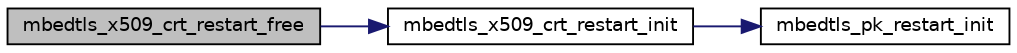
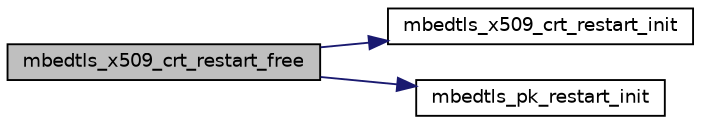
edge "mbedtls_x509_crt_restart_init" -> "mbedtls_pk_restart_init": now "mbedtls_x509_crt_restart_free" -> "mbedtls_pk_restart_init"
